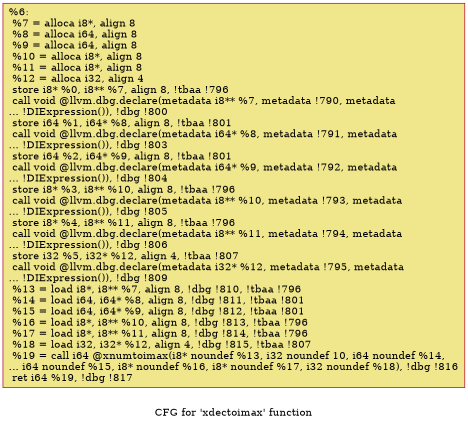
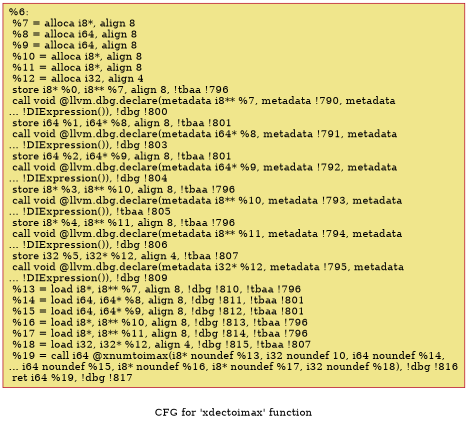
node "%6:": text "... !DIExpression()), !dbg !805" -> "... !DIExpression()), !tbaa !805"
